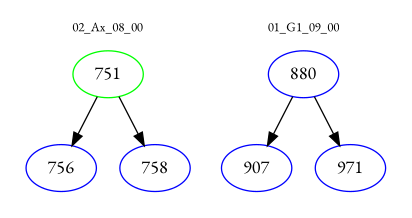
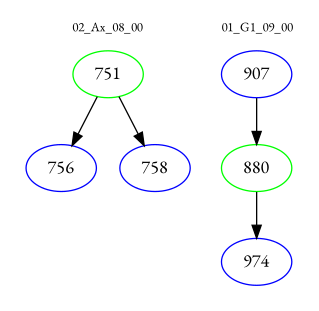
node "880": color blue -> green
edge "880" -> "907": reversed
node "971": label "971" -> "974"
